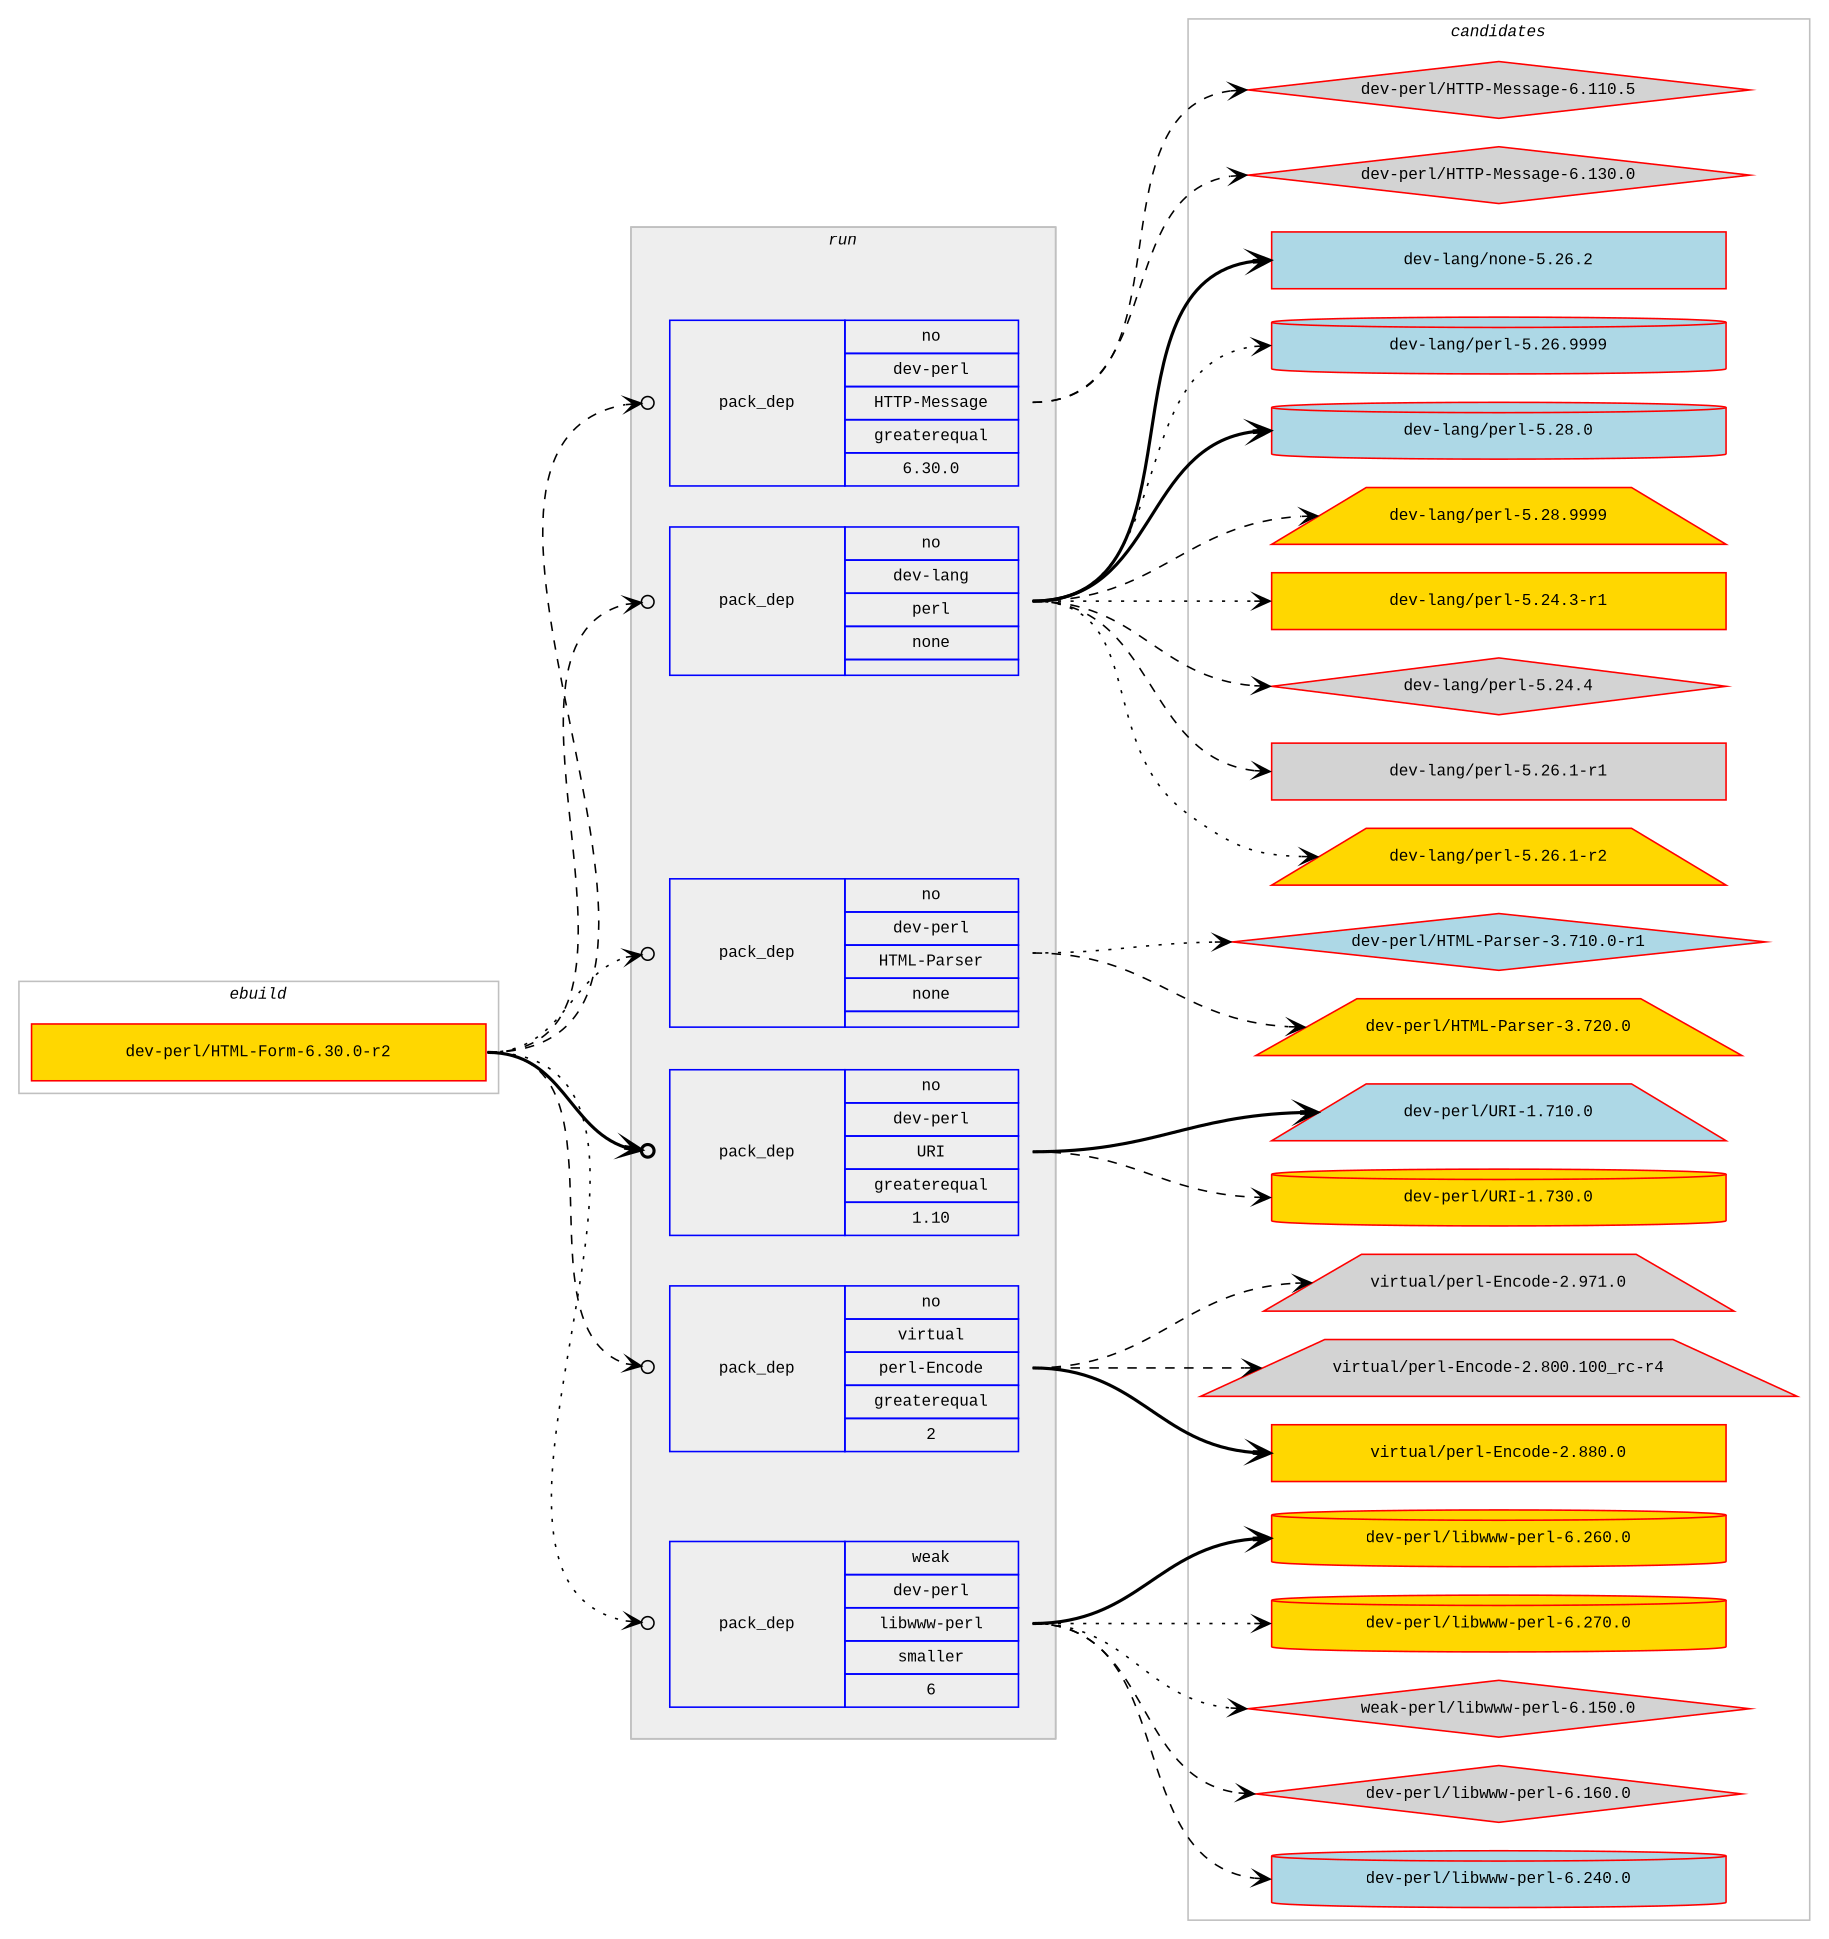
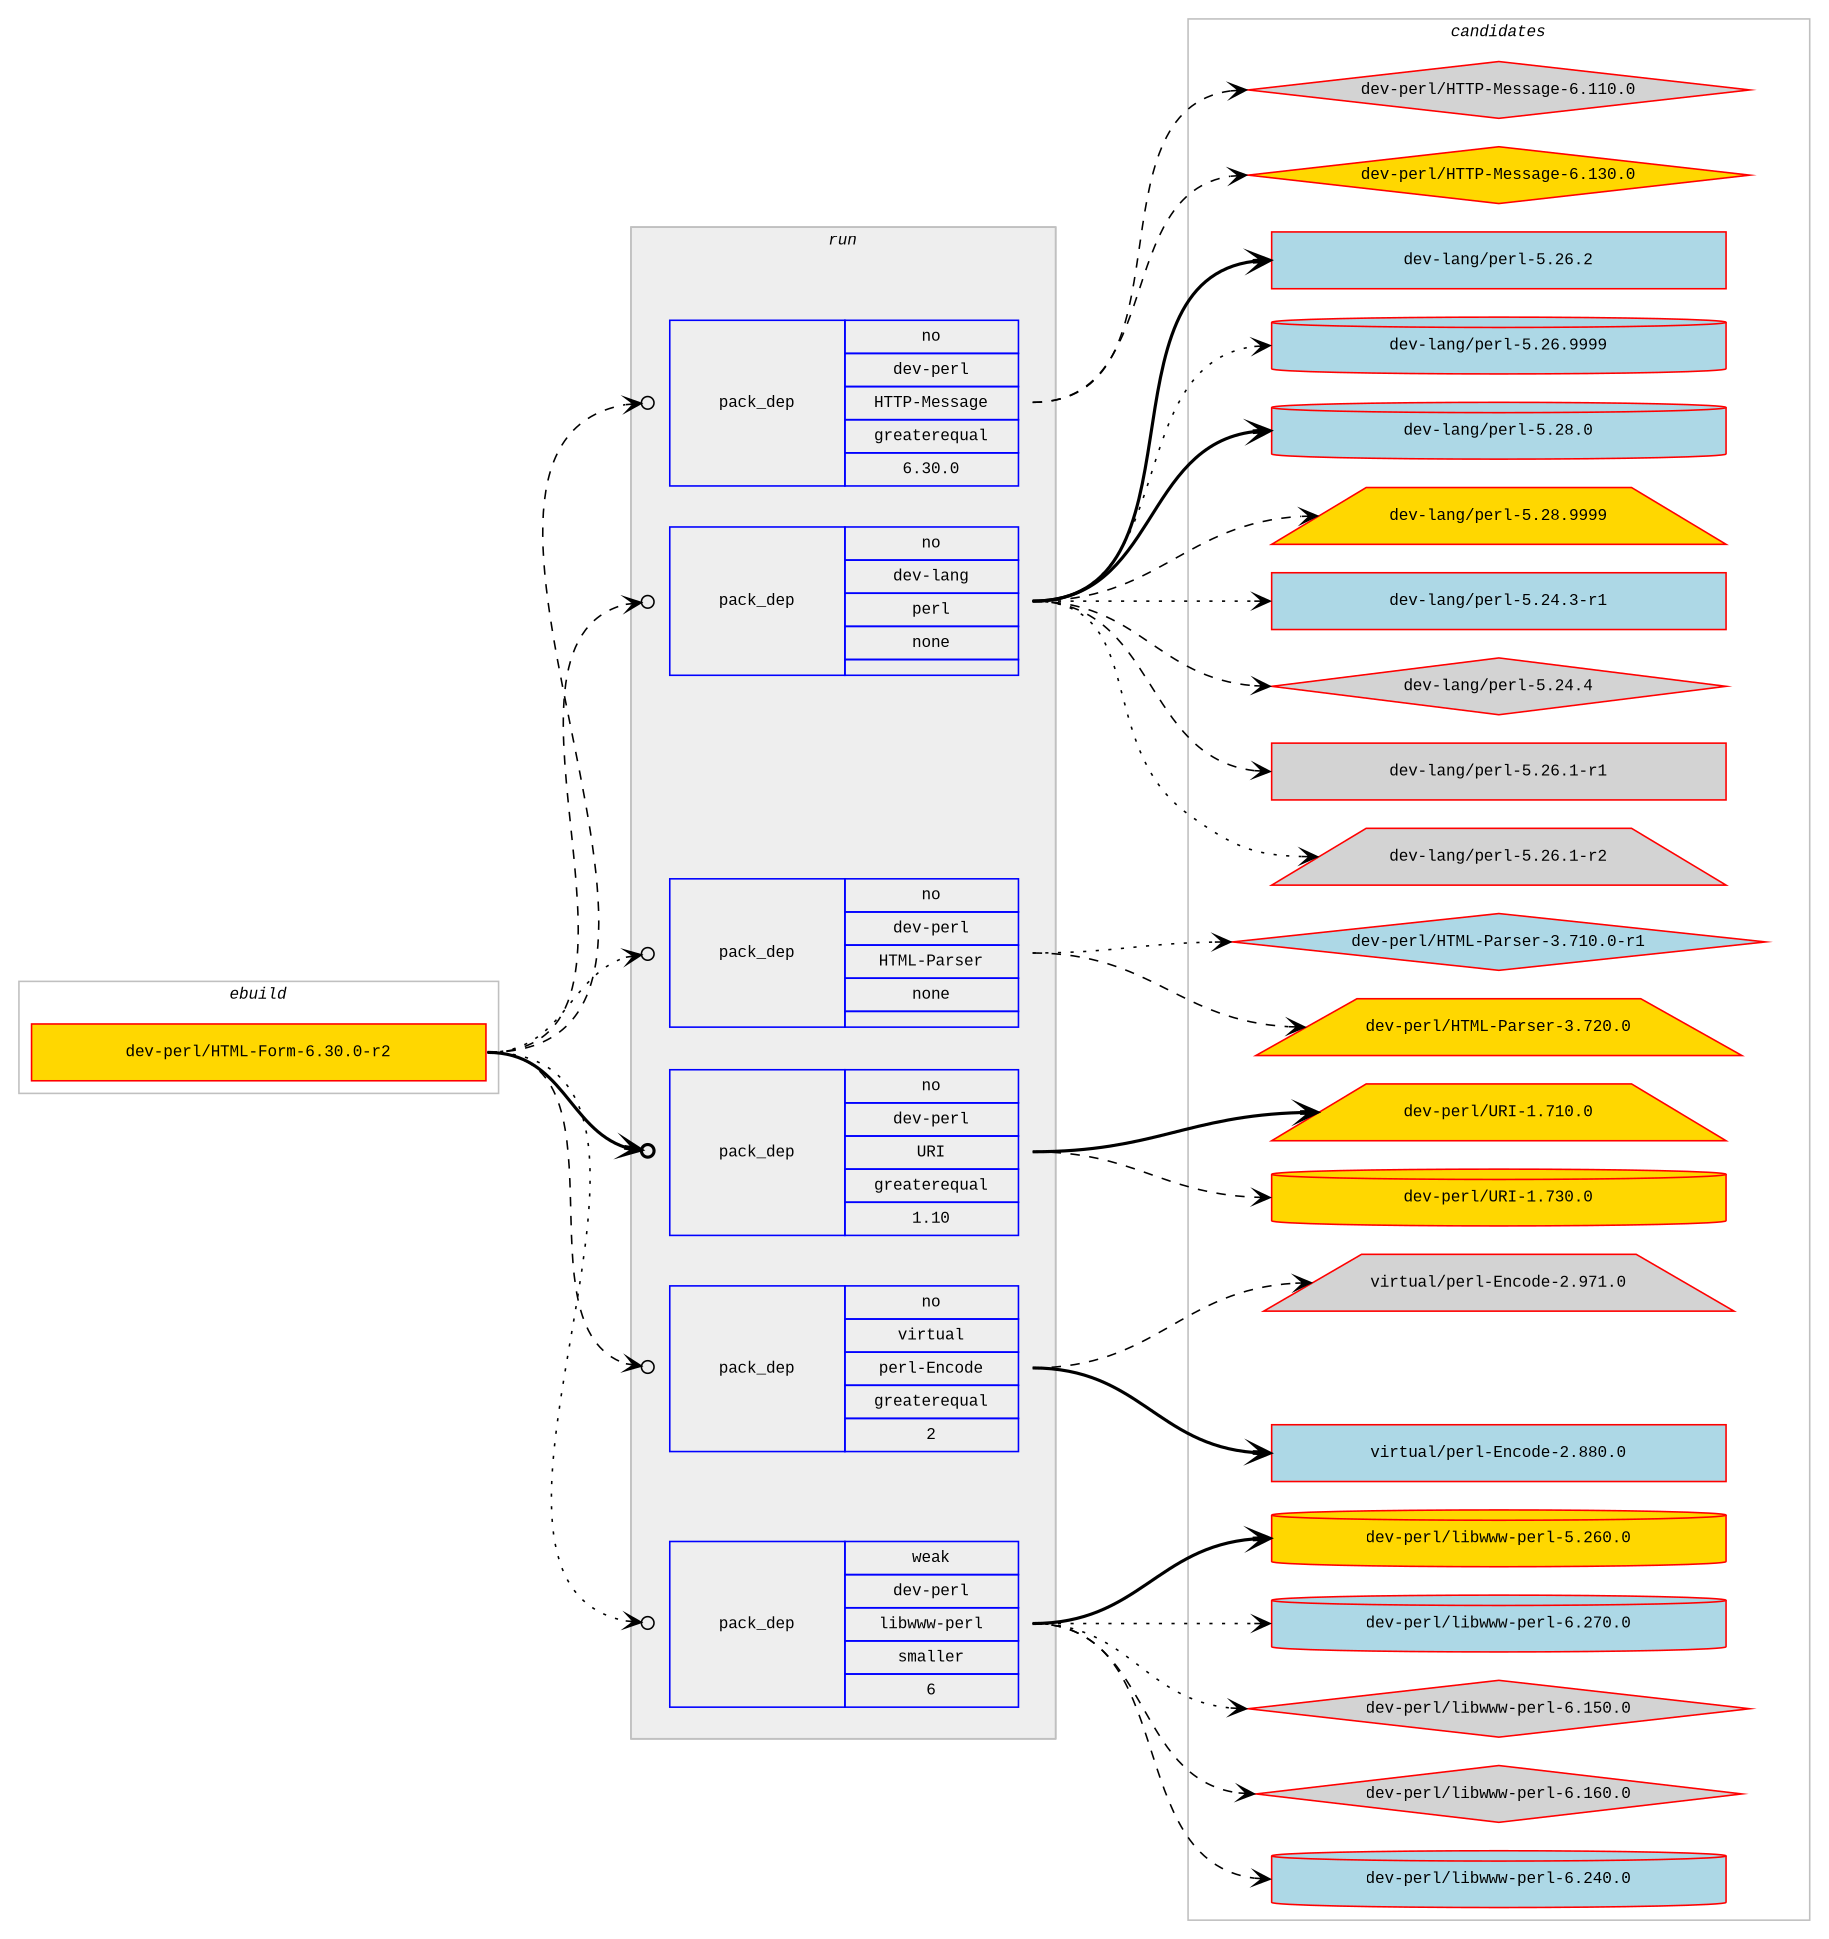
node "dev-perl/HTTP-Message-6.110.5": label "dev-perl/HTTP-Message-6.110.5" -> "dev-perl/HTTP-Message-6.110.0"
node "dev-perl/HTTP-Message-6.130.0": fillcolor lightgrey -> gold
node "dev-lang/none-5.26.2": label "dev-lang/none-5.26.2" -> "dev-lang/perl-5.26.2"
node "dev-lang/perl-5.24.3-r1": fillcolor gold -> lightblue
node "dev-lang/perl-5.26.1-r2": fillcolor gold -> lightgrey
node "dev-perl/URI-1.710.0": fillcolor lightblue -> gold
node "virtual/perl-Encode-2.800.100_rc-r4": removed
node "virtual/perl-Encode-2.880.0": fillcolor gold -> lightblue
node "dev-perl/libwww-perl-6.260.0": label "dev-perl/libwww-perl-6.260.0" -> "dev-perl/libwww-perl-5.260.0"
node "dev-perl/libwww-perl-6.270.0": fillcolor gold -> lightblue
node "weak-perl/libwww-perl-6.150.0": label "weak-perl/libwww-perl-6.150.0" -> "dev-perl/libwww-perl-6.150.0"
